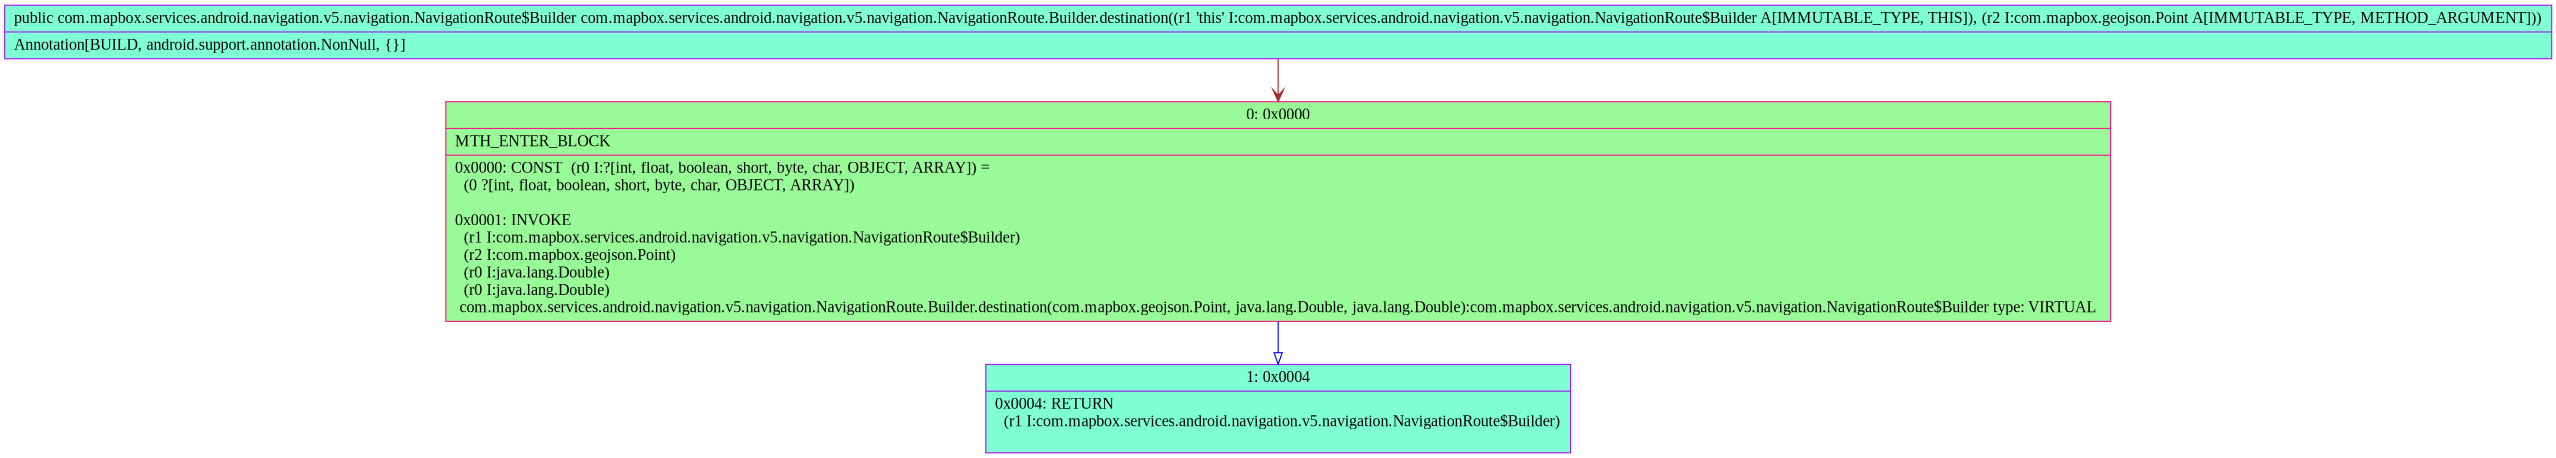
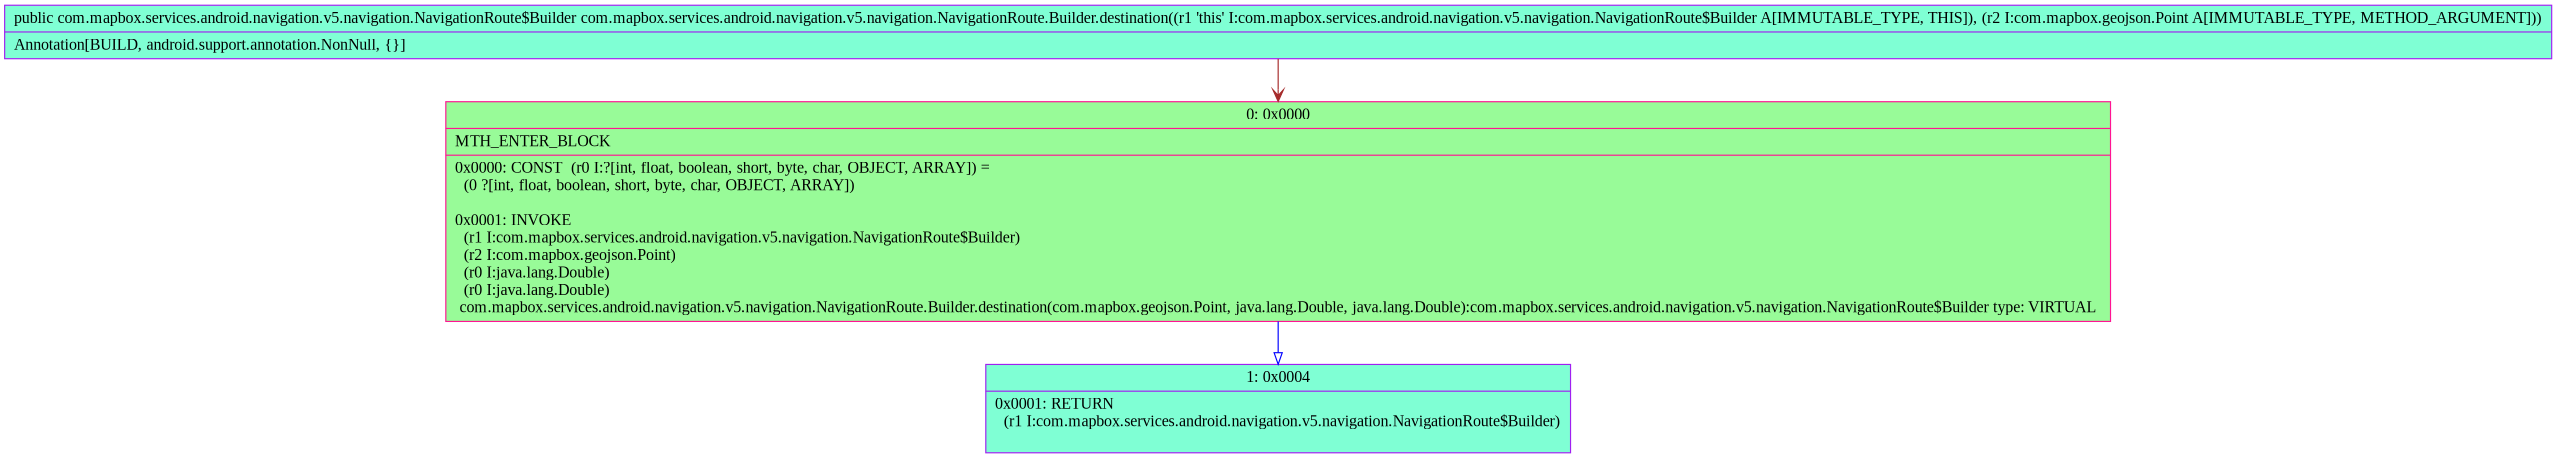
node "1: 0x0004": text "0x0004: RETURN" -> "0x0001: RETURN"
